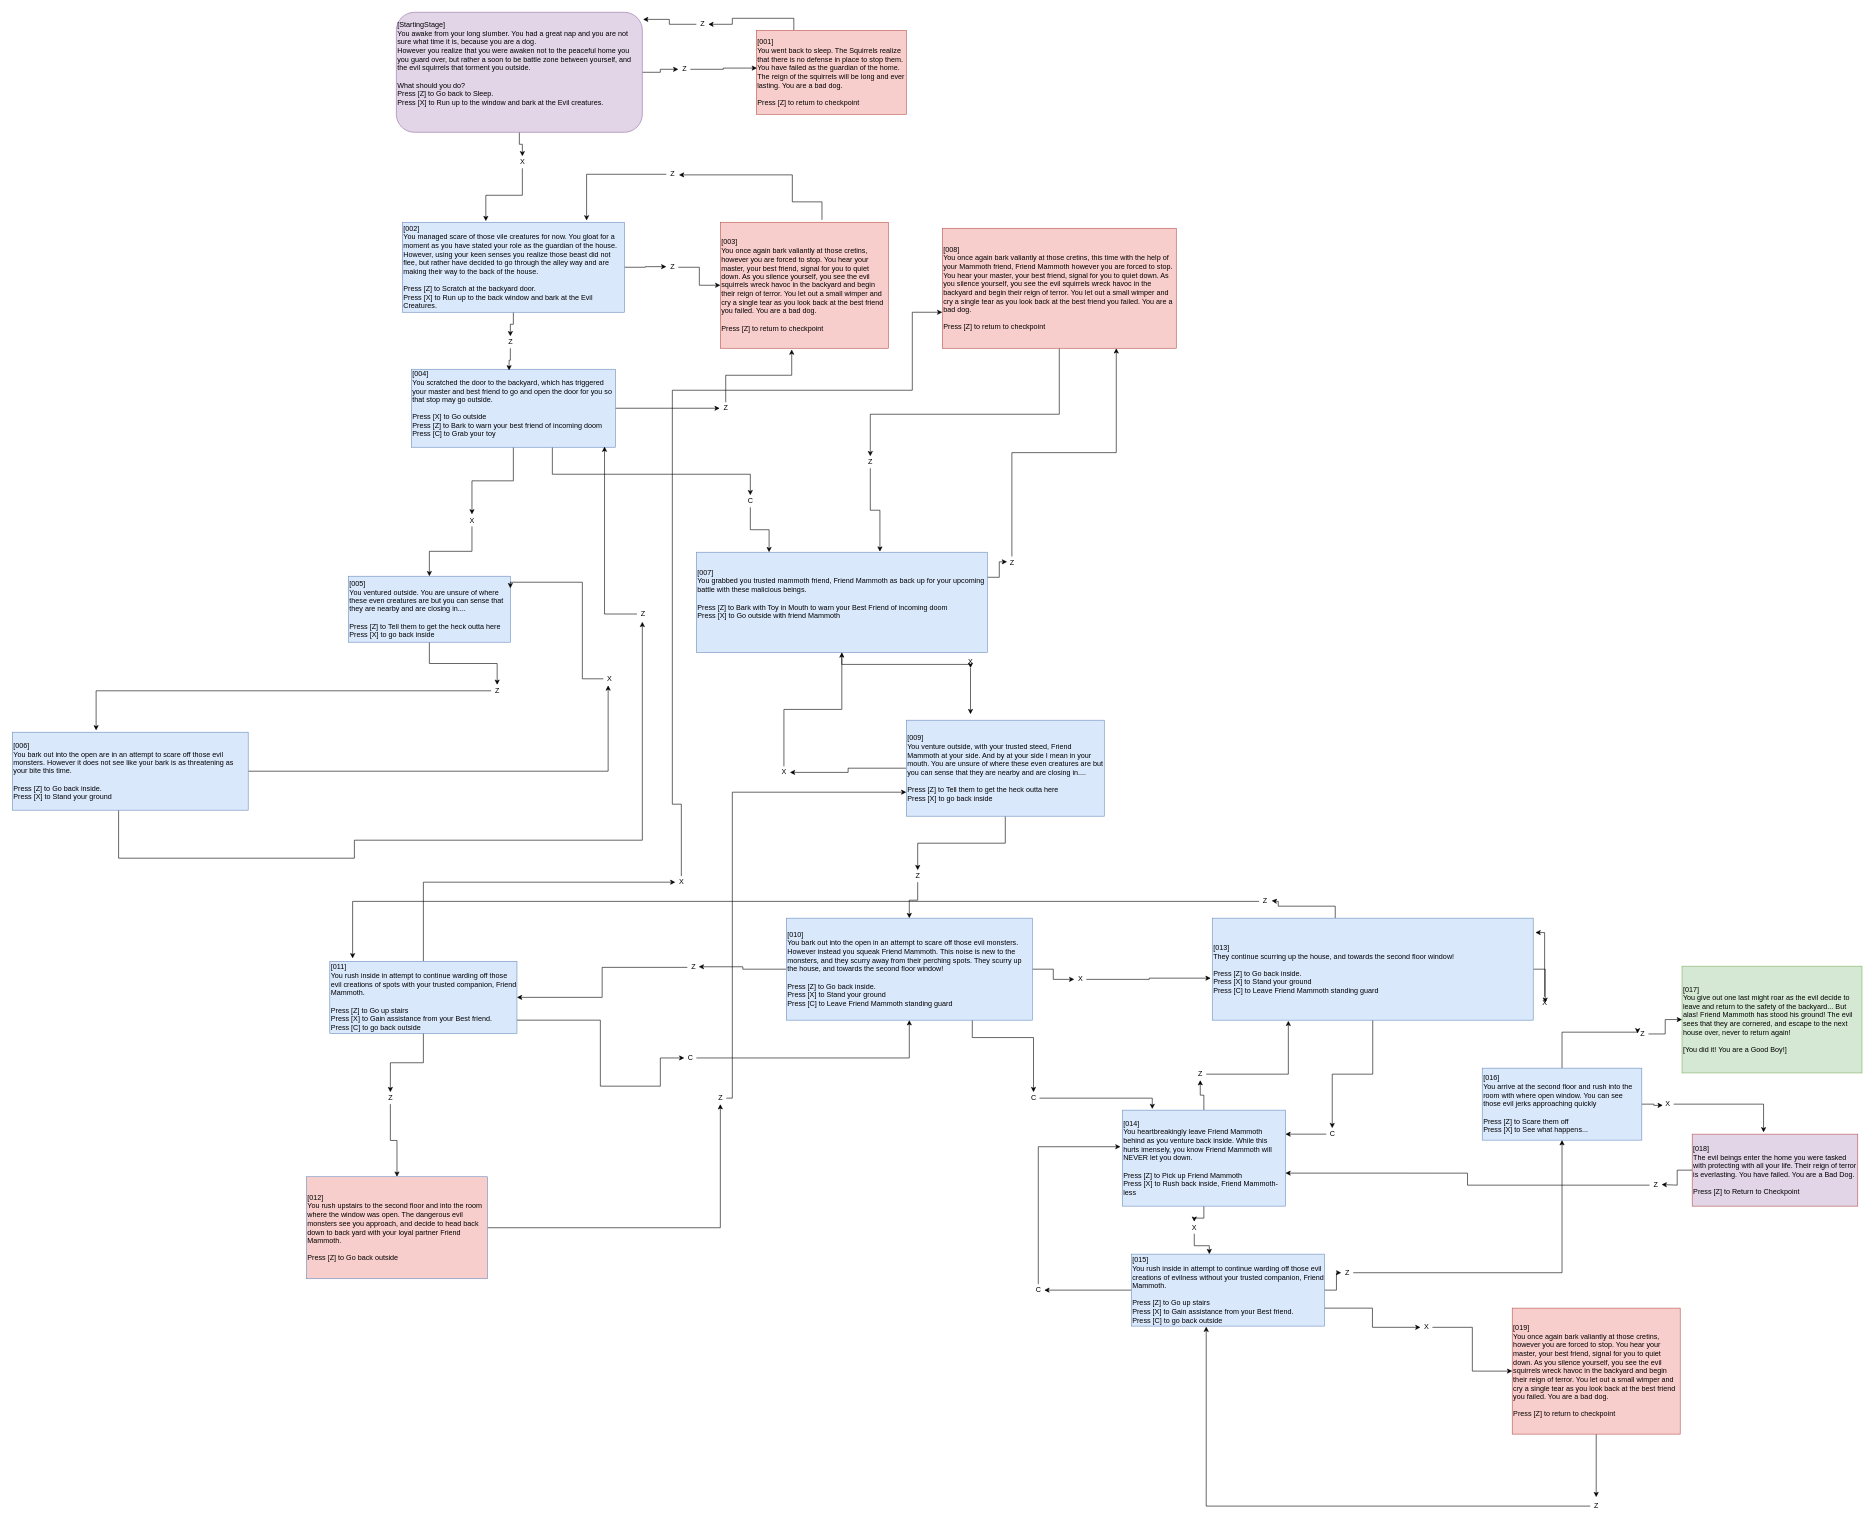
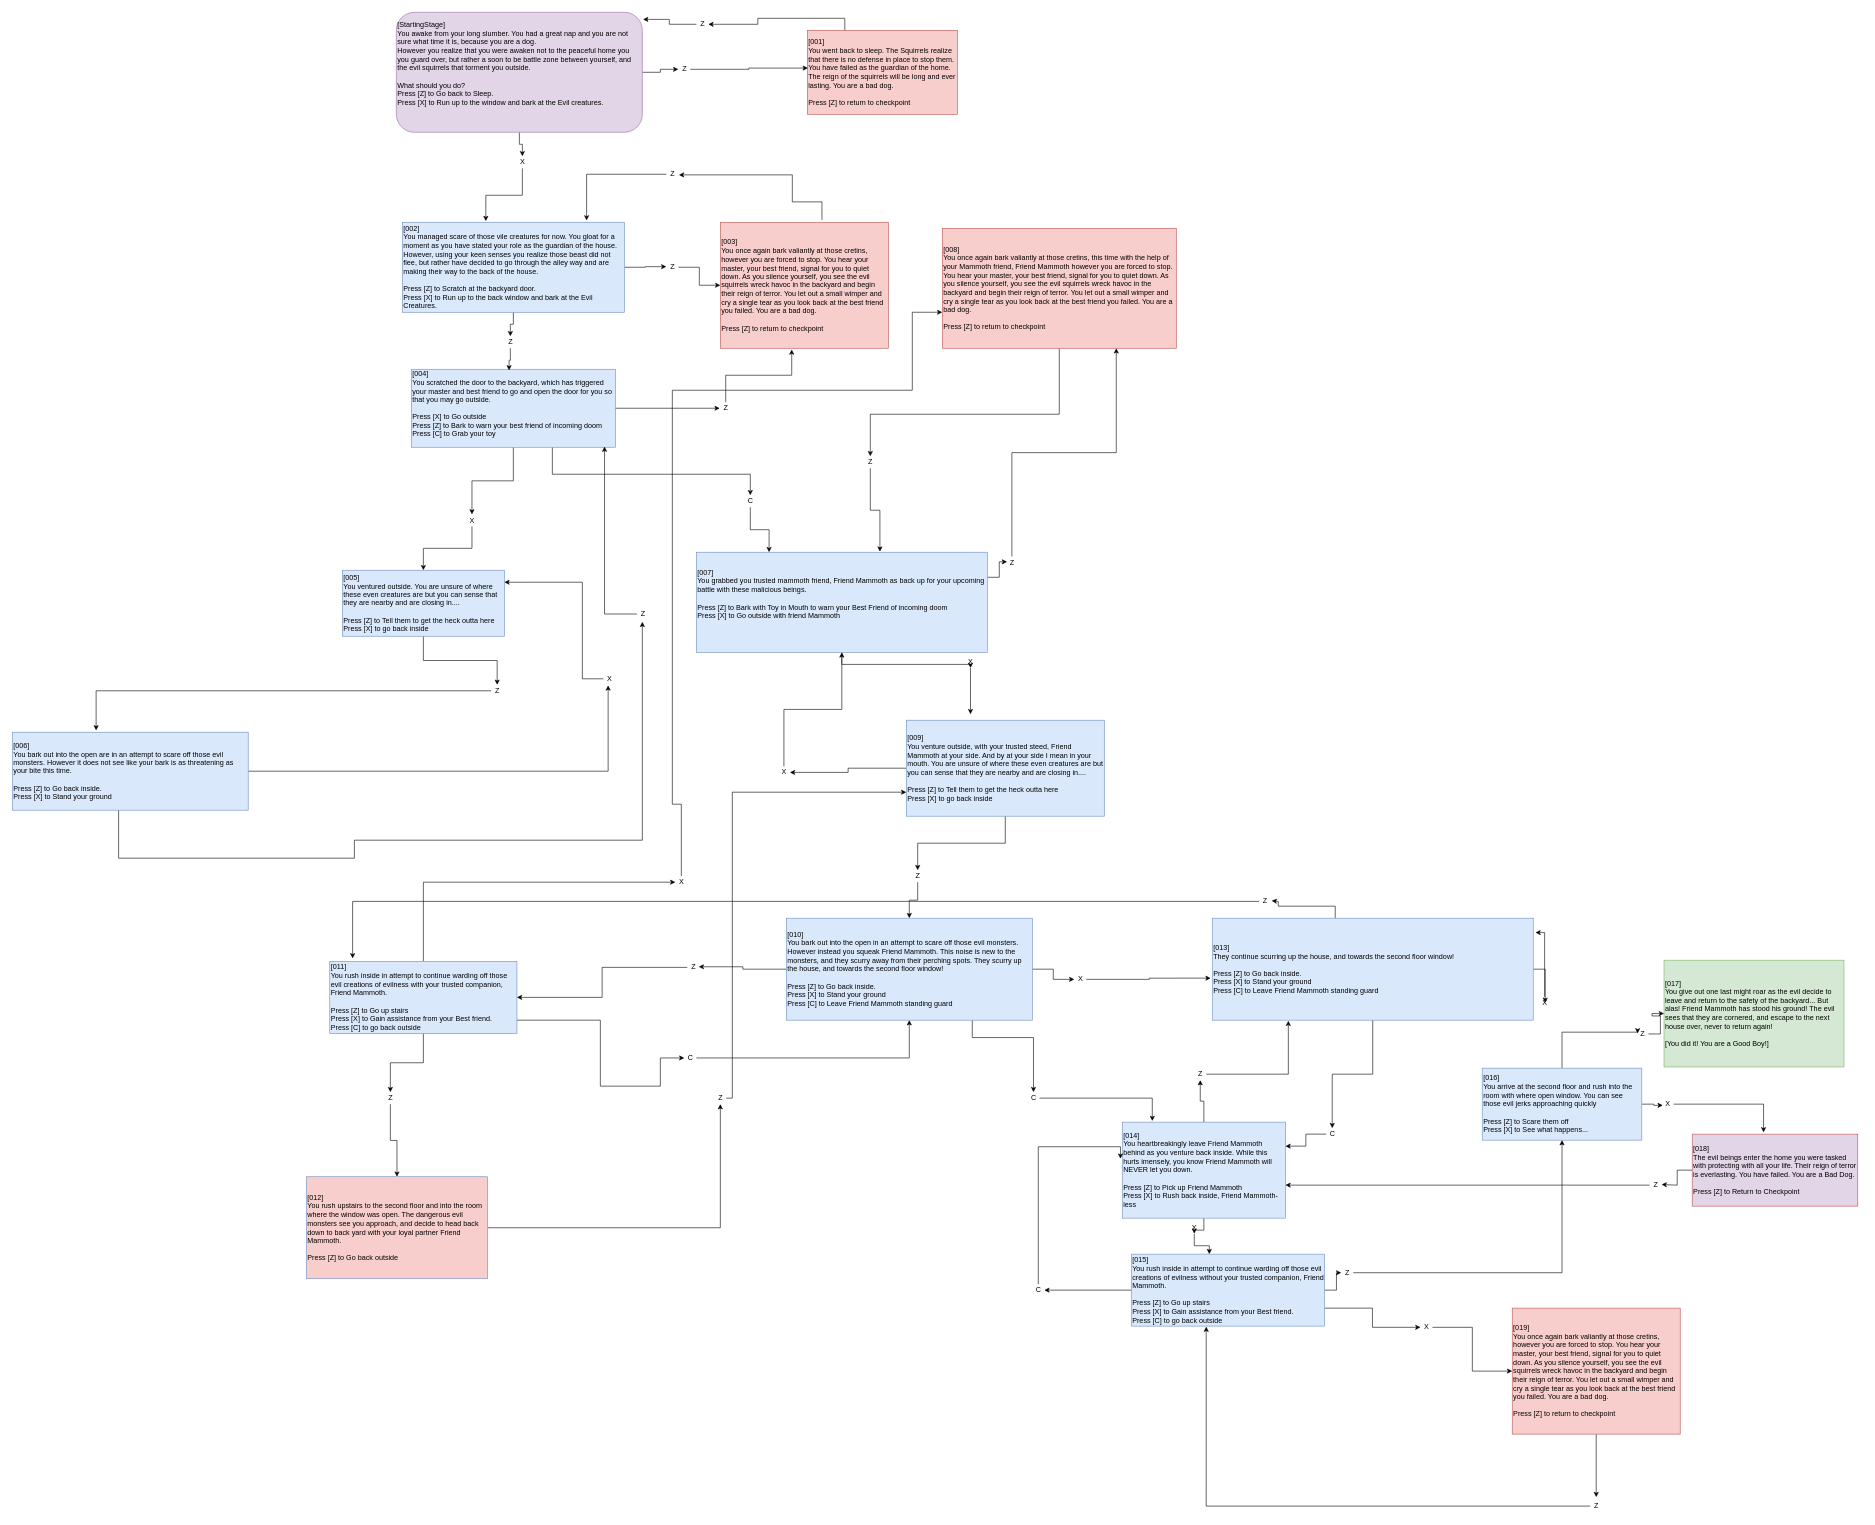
node "[001] You went back to sleep. The Squirrels realize that there is no defense in place to stop them. You have failed as the guardian of the home. The reign of the squirrels will be long and ever lasting. You are a bad dog. Press [Z] to return to checkpoint": moved (831, 72) -> (882, 72)
node "[004] You scratched the door to the backyard, which has triggered your master and best friend to go and open the door for you so that stop may go outside. Press [X] to Go outside Press [Z] to Bark to warn your best friend of incoming doom Press [C] to Grab your toy": label "[004] You scratched the door to the backyard, which has triggered your master and best friend to go and open the door for you so that stop may go outside. Press [X] to Go outside Press [Z] to Bark to warn your best friend of incoming doom Press [C] to Grab your toy" -> "[004] You scratched the door to the backyard, which has triggered your master and best friend to go and open the door for you so that you may go outside. Press [X] to Go outside Press [Z] to Bark to warn your best friend of incoming doom Press [C] to Grab your toy"
node "[005] You ventured outside. You are unsure of where these even creatures are but you can sense that they are nearby and are closing in.... Press [Z] to Tell them to get the heck outta here Press [X] to go back inside": moved (429, 609) -> (423, 603)
node "[011] You rush inside in attempt to continue warding off those evil creations of spots with your trusted companion, Friend Mammoth. Press [Z] to Go up stairs Press [X] to Gain assistance from your Best friend. Press [C] to go back outside": label "[011] You rush inside in attempt to continue warding off those evil creations of spots with your trusted companion, Friend Mammoth. Press [Z] to Go up stairs Press [X] to Gain assistance from your Best friend. Press [C] to go back outside" -> "[011] You rush inside in attempt to continue warding off those evil creations of evilness with your trusted companion, Friend Mammoth. Press [Z] to Go up stairs Press [X] to Gain assistance from your Best friend. Press [C] to go back outside"
node "[017] You give out one last might roar as the evil decide to leave and return to the safety of the backyard... But alas! Friend Mammoth has stood his ground! The evil sees that they are cornered, and escape to the next house over, never to return again! [You did it! You are a Good Boy!]": moved (1772, 1020) -> (1754, 1014)
node "[014] You heartbreakingly leave Friend Mammoth behind as you venture back inside. While this hurts imensely, you know Friend Mammoth will NEVER let you down. Press [Z] to Pick up Friend Mammoth Press [X] to Rush back inside, Friend Mammoth-less": moved (1204, 1158) -> (1204, 1170)
